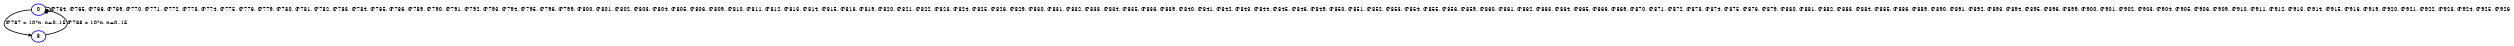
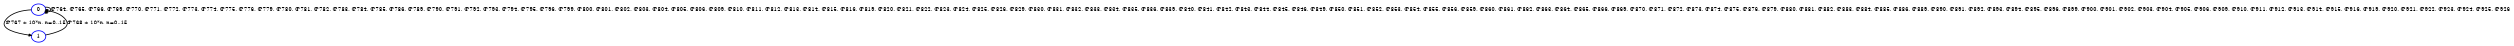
node "8": label "8" -> "1"
